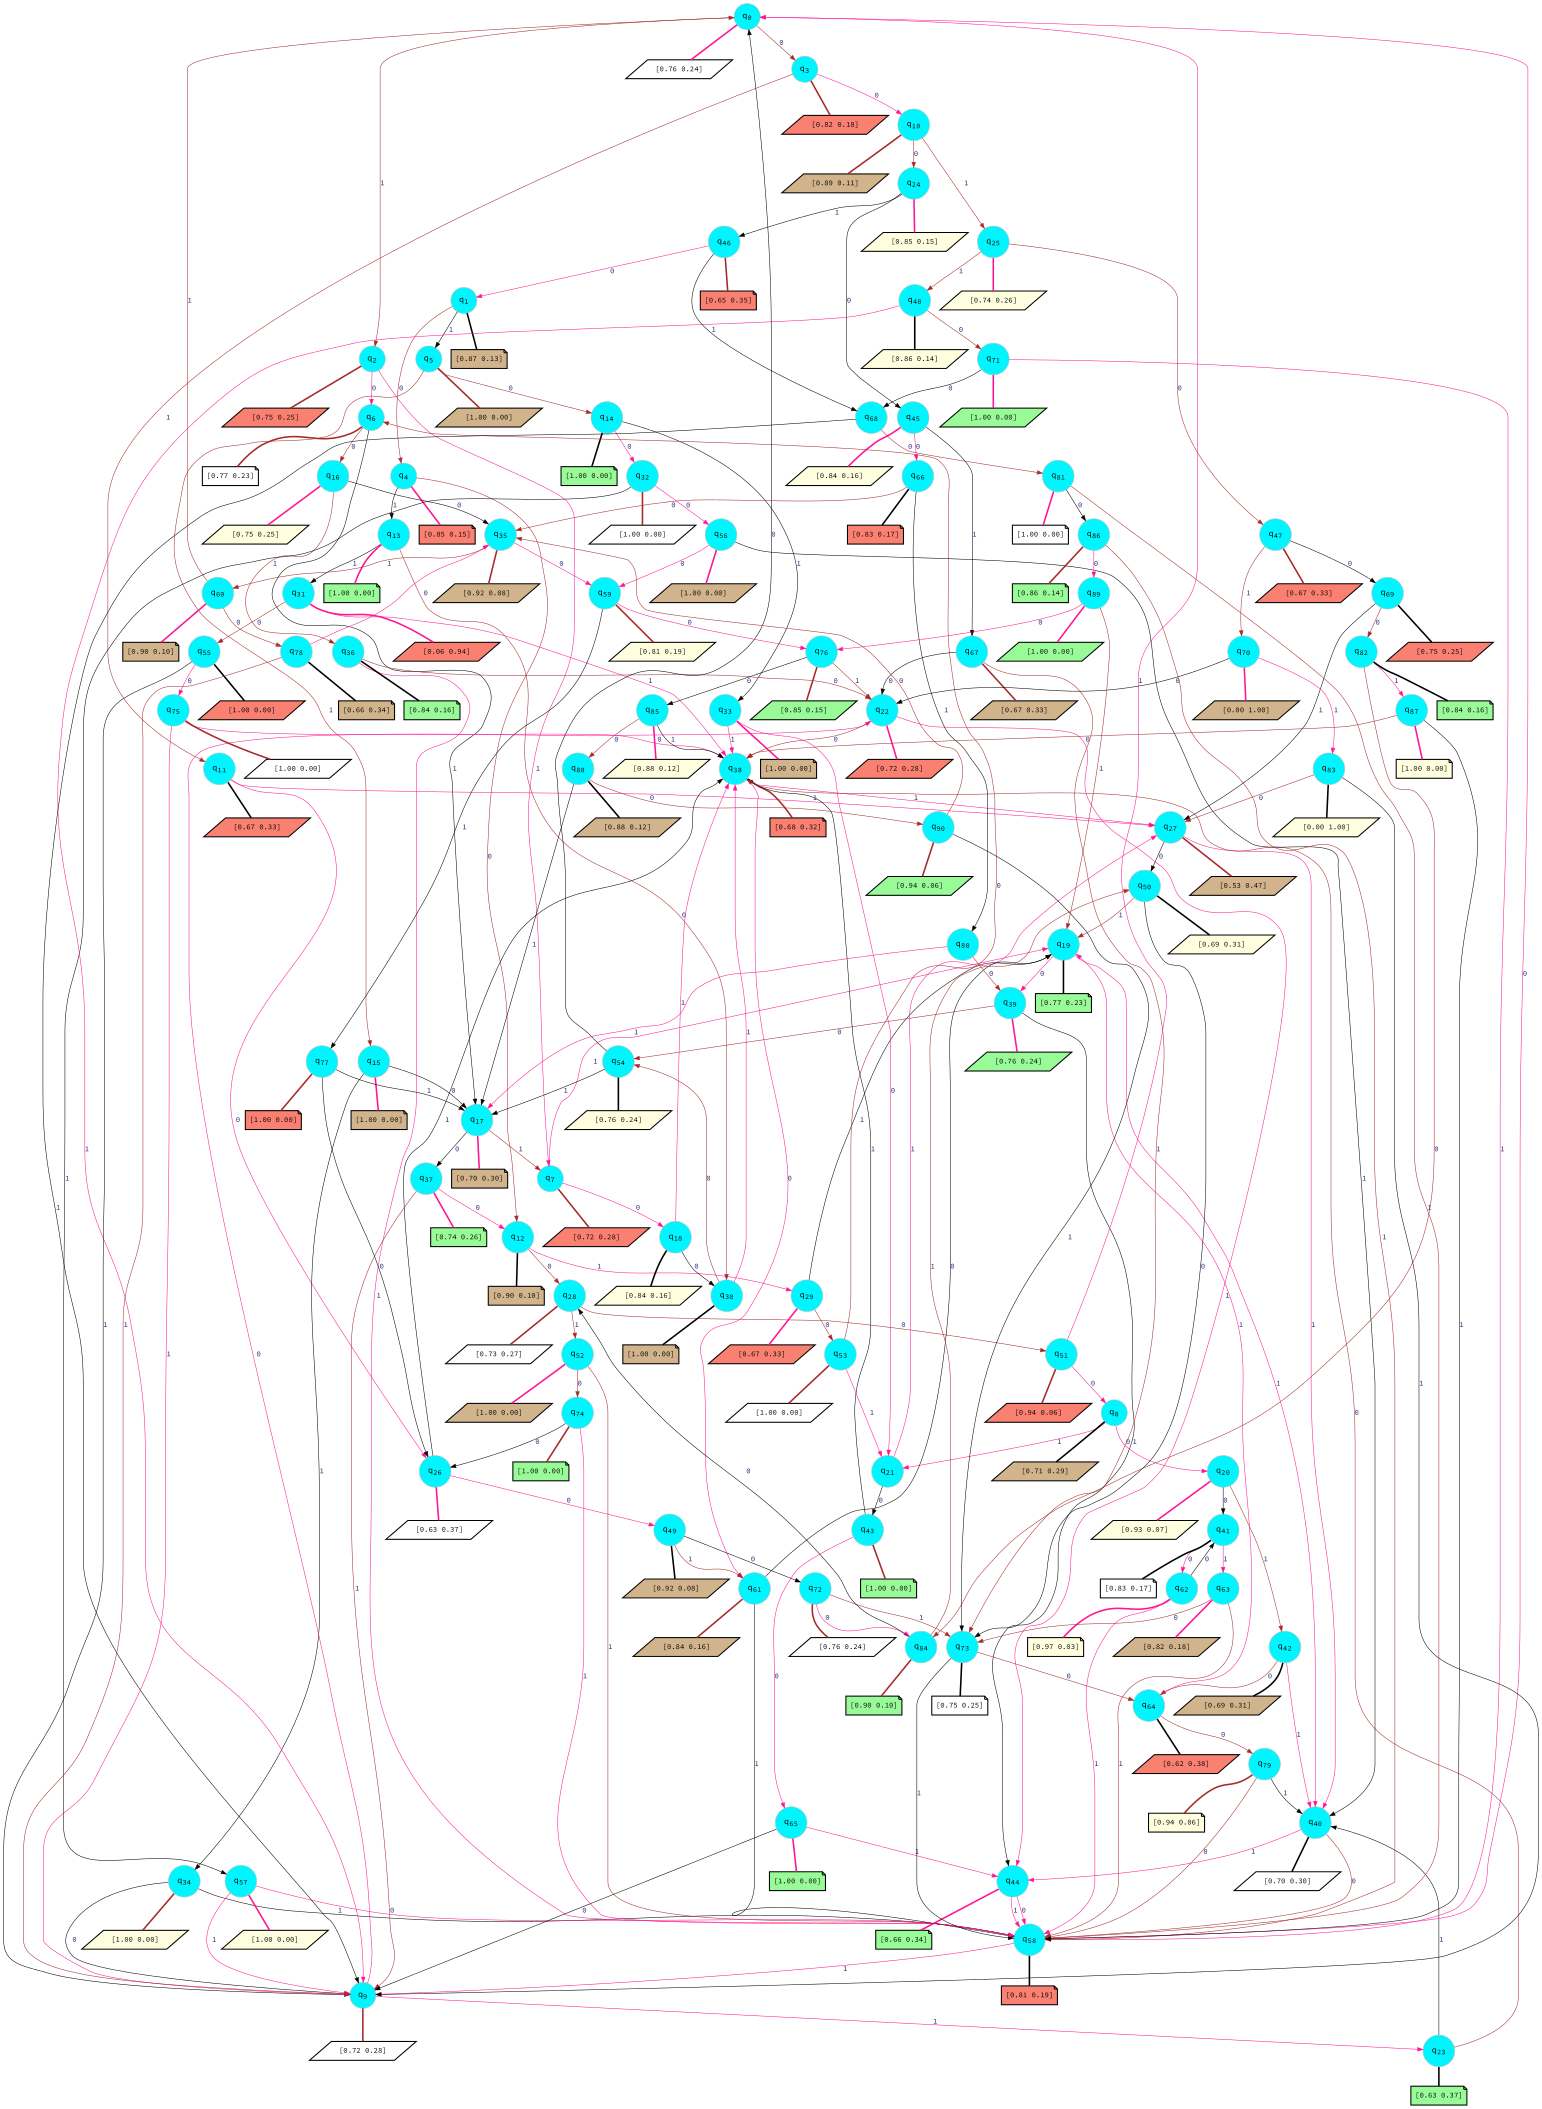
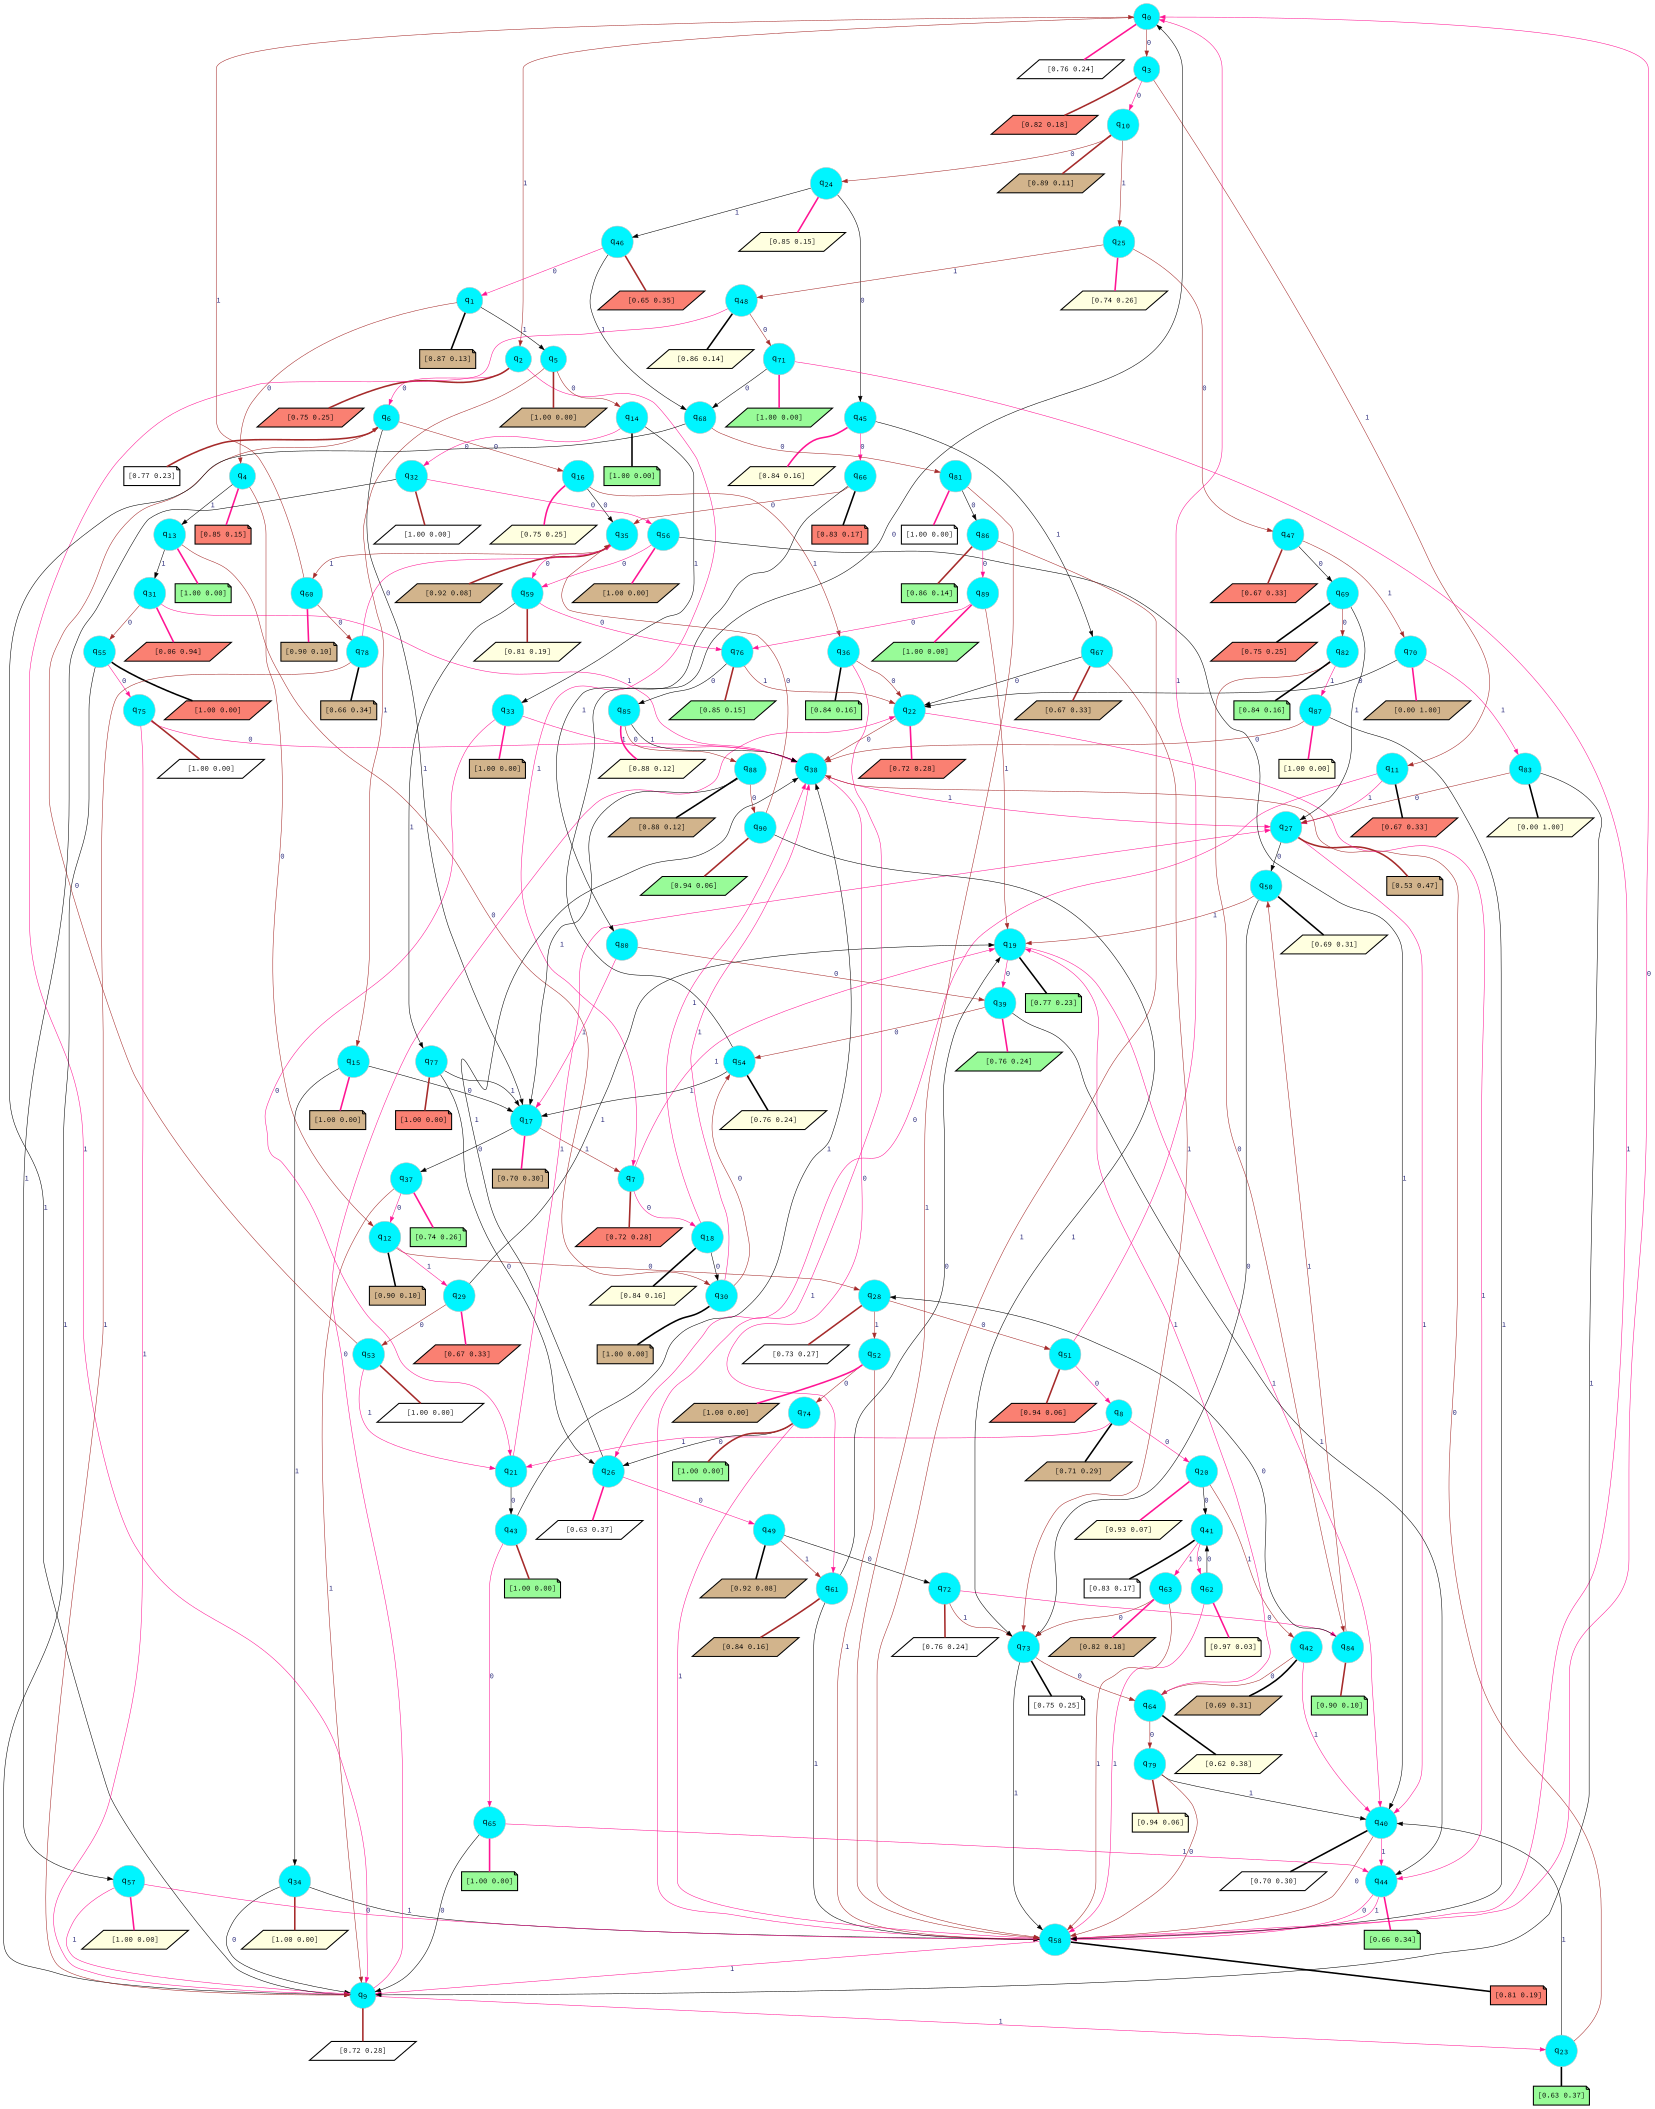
node "[0.65 0.35]": shape note -> parallelogram
node "[0.68 0.32]": removed
node "[0.53 0.47]": shape parallelogram -> note
node "[0.62 0.38]": fillcolor salmon -> lightyellow
